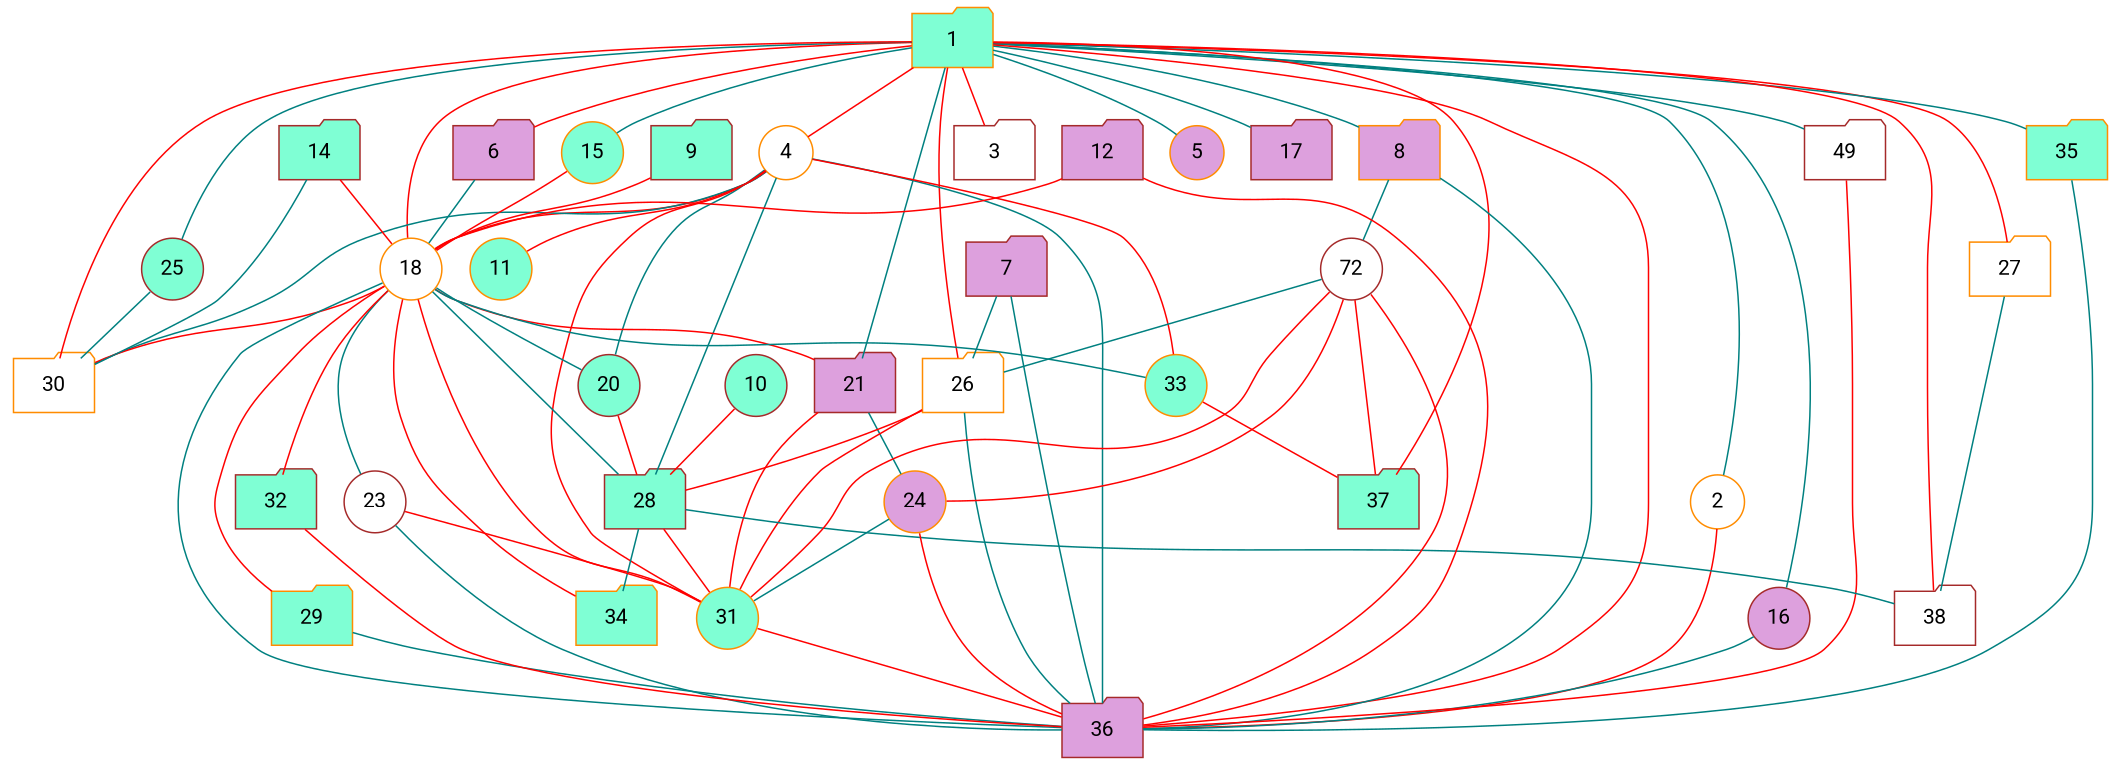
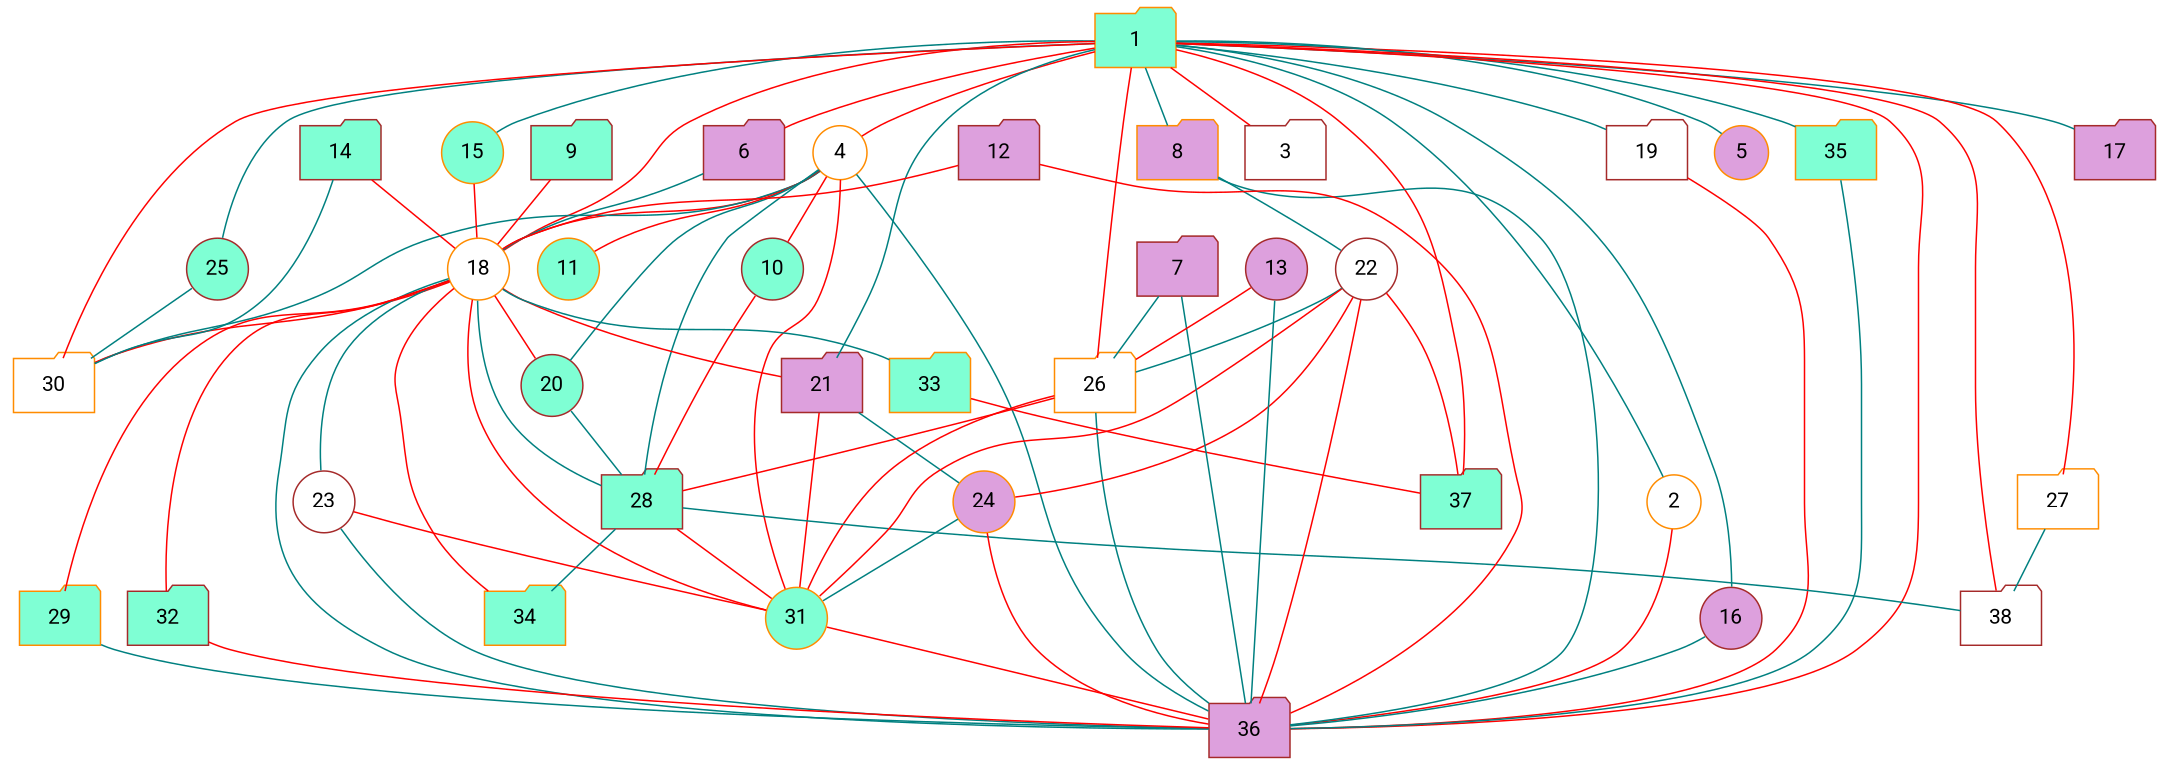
node "49": label "49" -> "19"
edge "4" -- "33": now "4" -- "10"
node "13": added
node "72": label "72" -> "22"
edge "18" -- "20": color teal -> red
node "33": shape circle -> folder
edge "20" -- "28": color red -> teal
